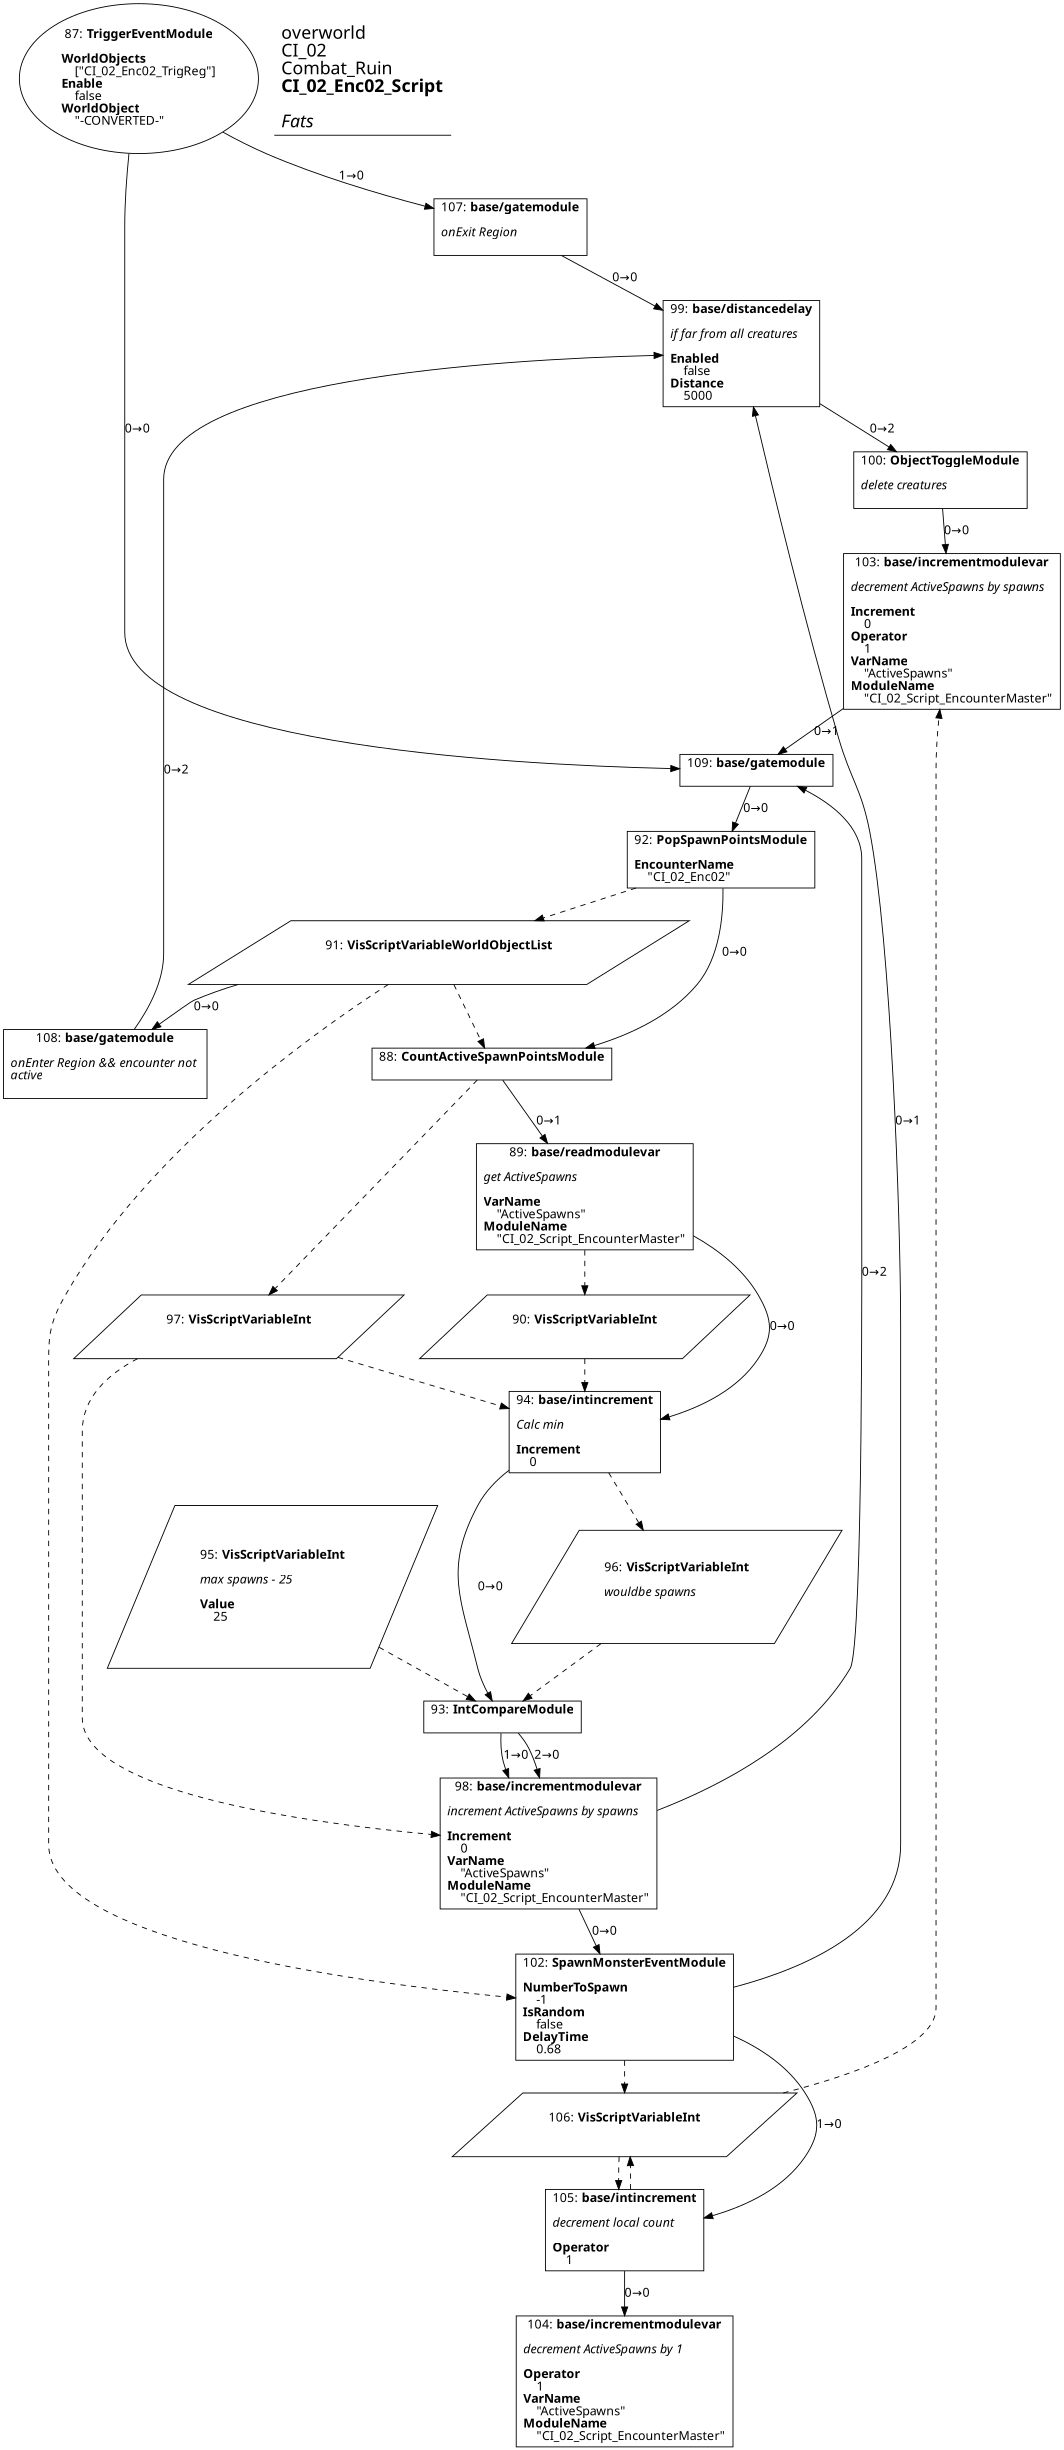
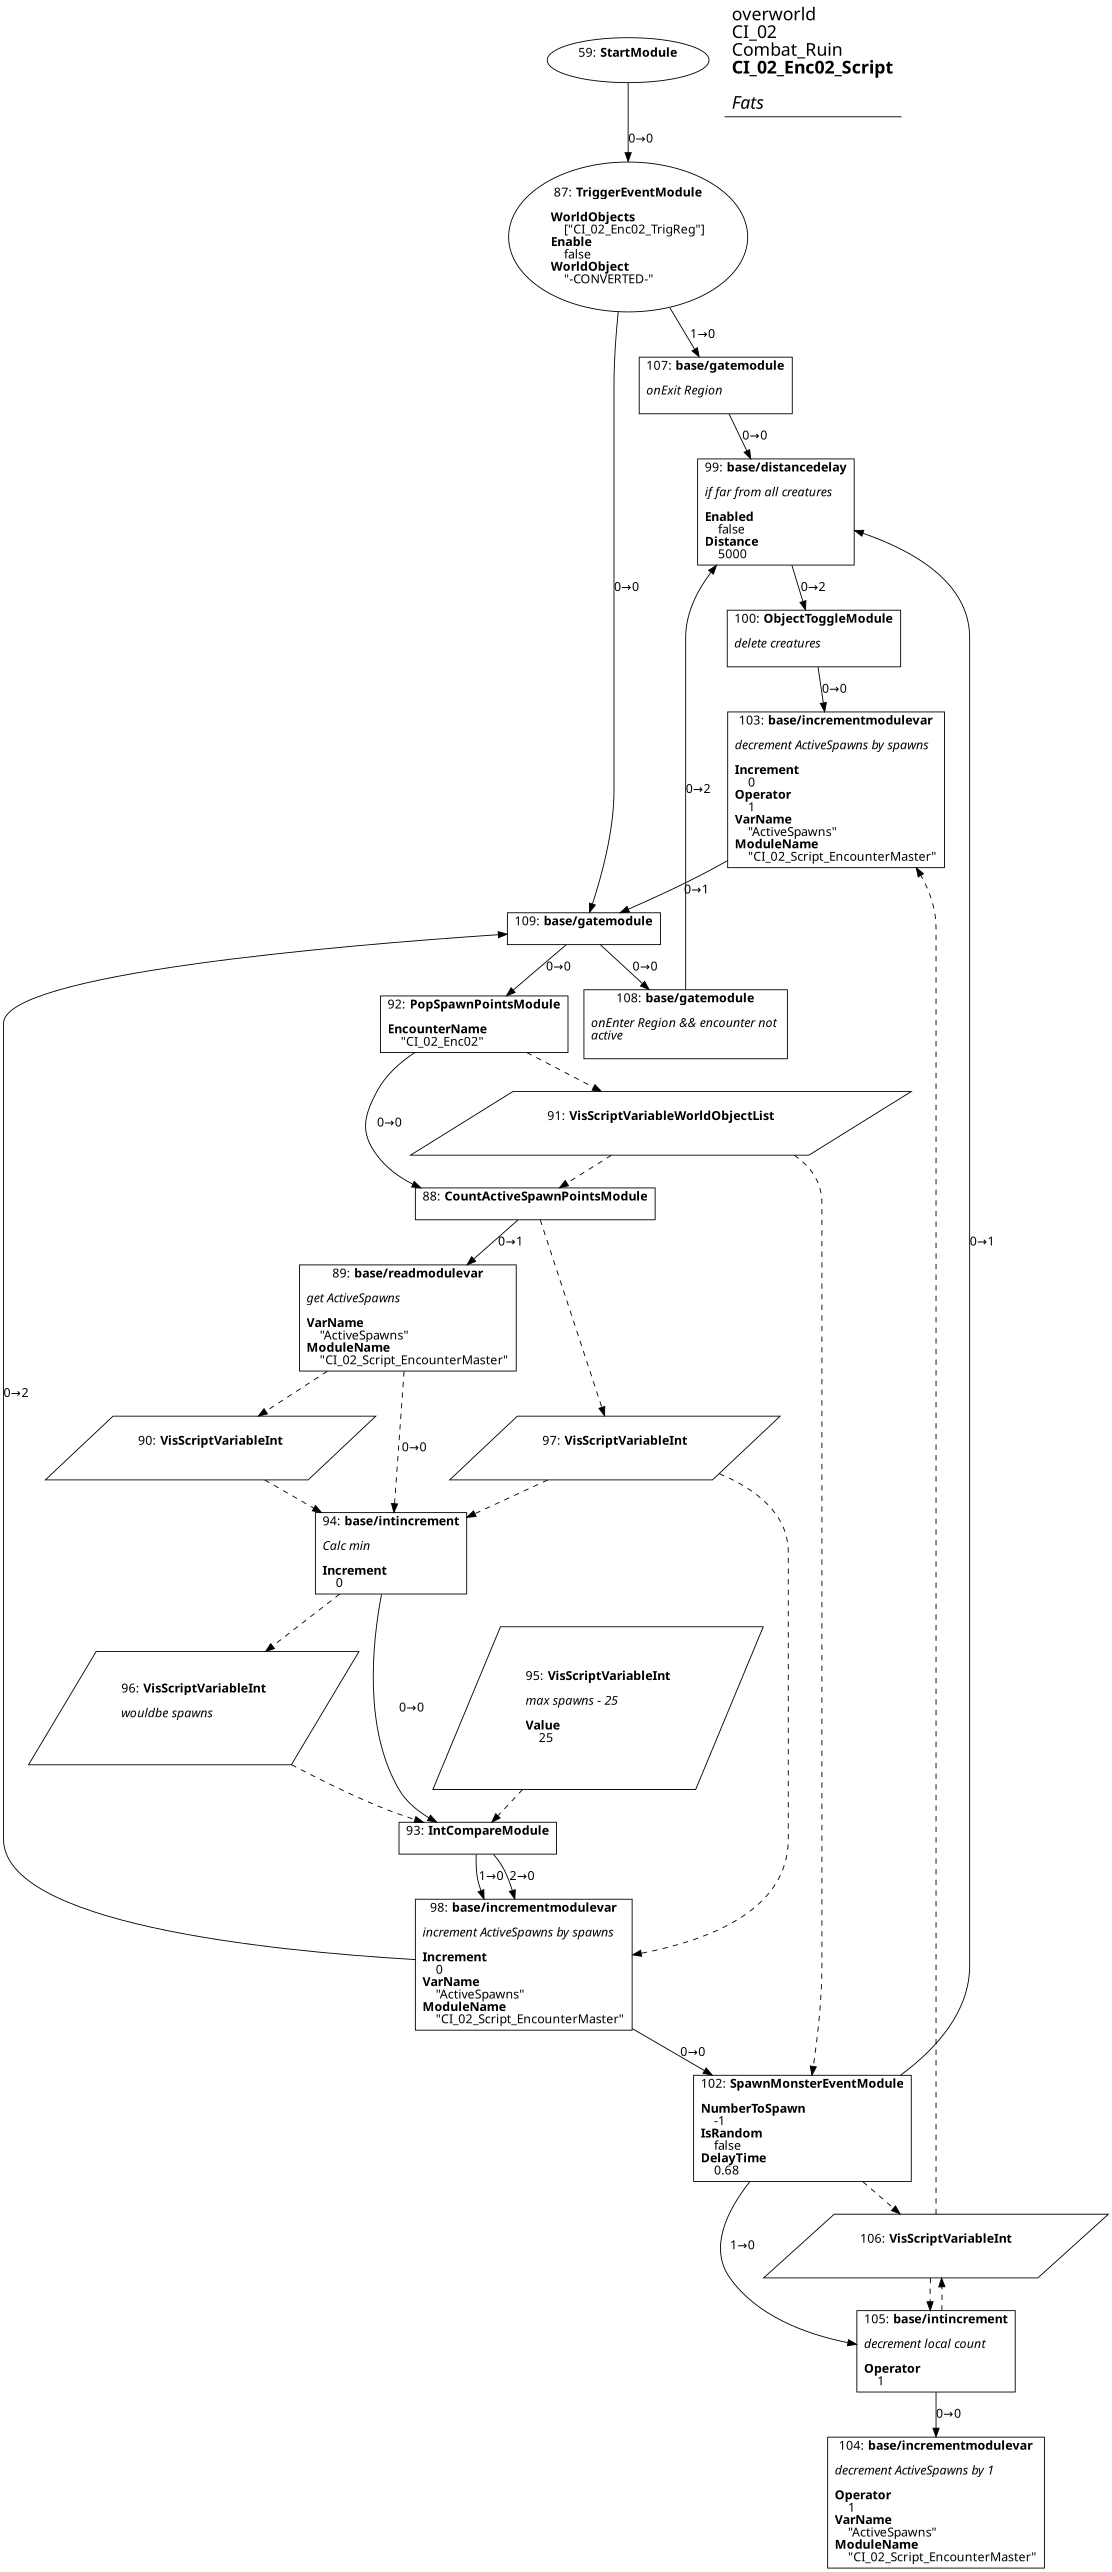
node "59:": added
edge "91:" -> "108:": now "109:" -> "108:"
edge "89:" -> "94:": style solid -> dashed
